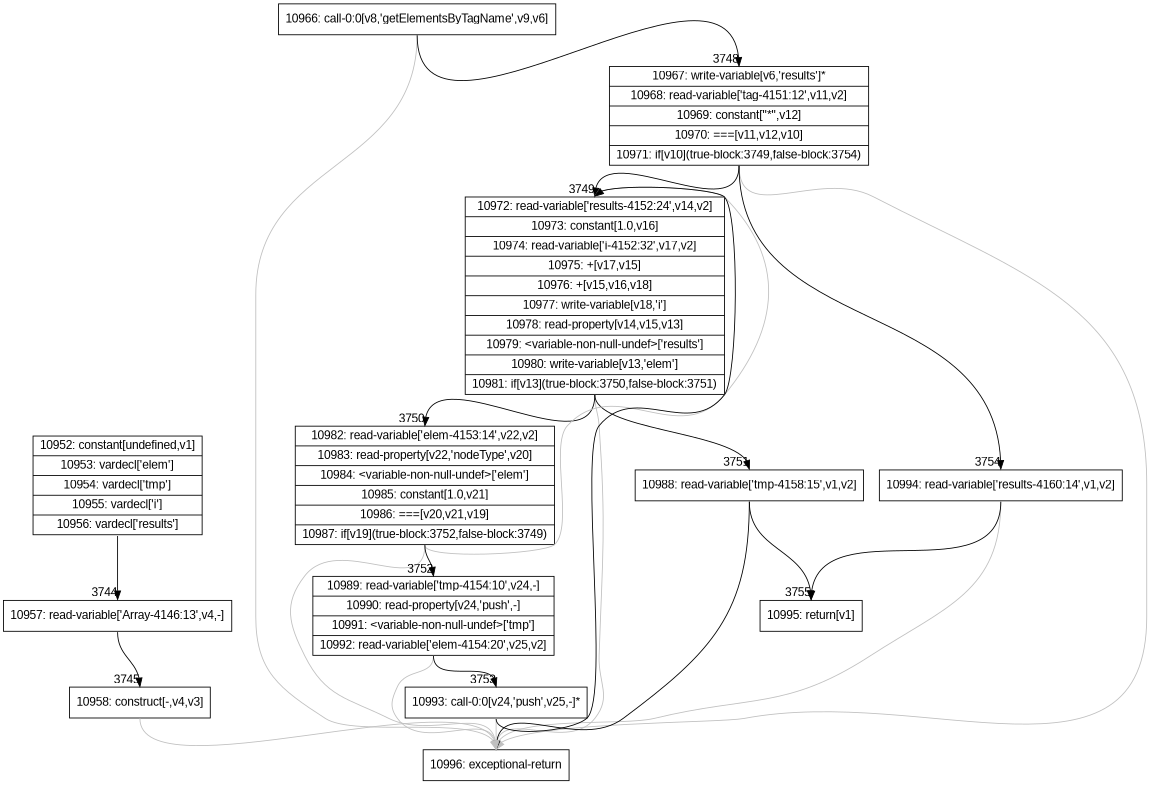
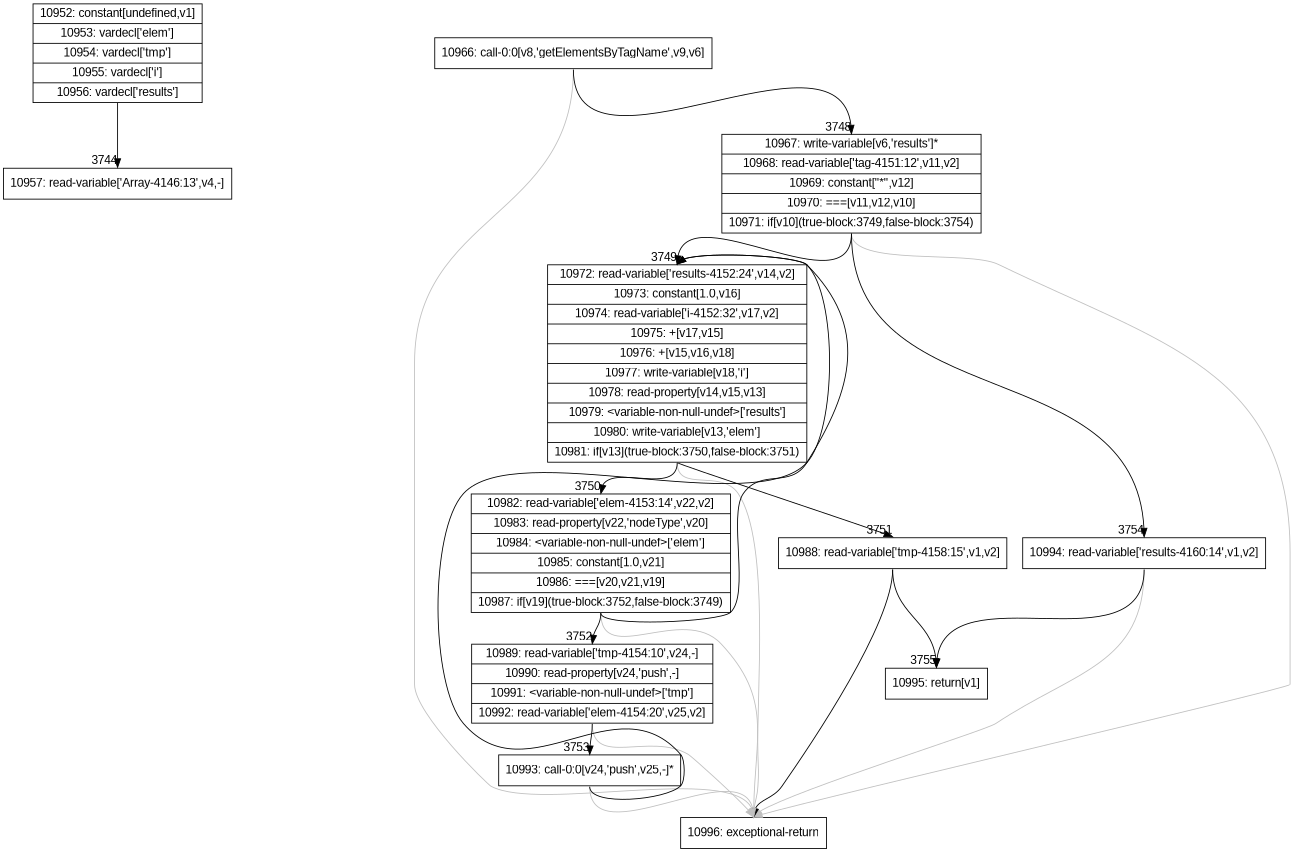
edge "10982: read-variable['elem-4153:14',v22,v2]" -> "10972: read-variable['results-4152:24',v14,v2]": color gray -> black
node "10958: construct[-,v4,v3]": removed
